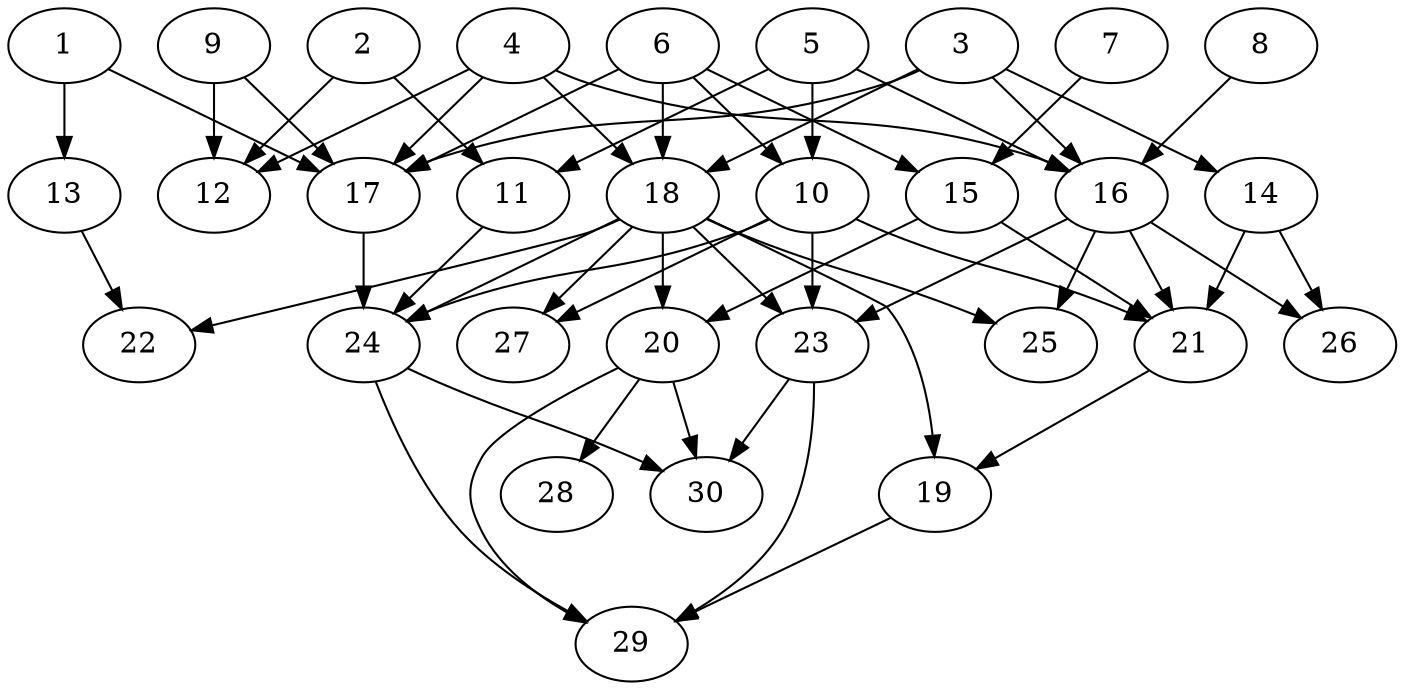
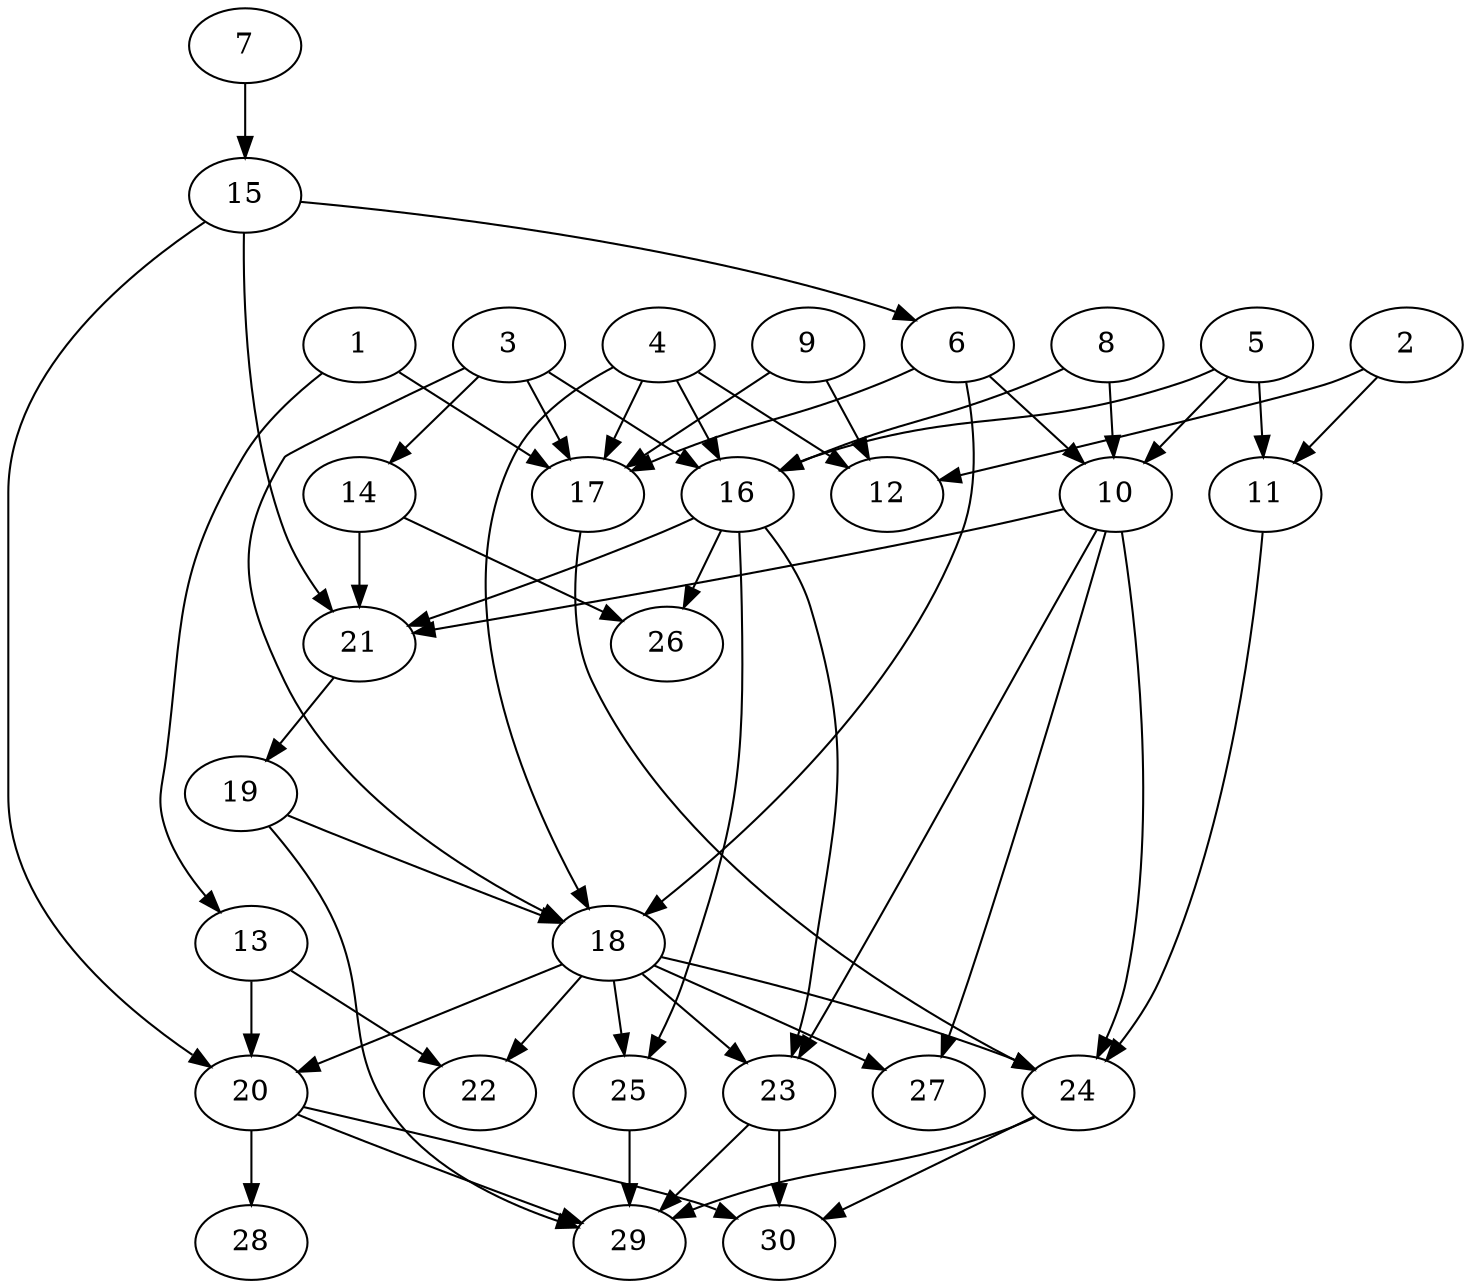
edge "6" -> "15": reversed
edge "18" -> "19": reversed
edge "8" -> "10": added
edge "13" -> "20": added
edge "25" -> "29": added
